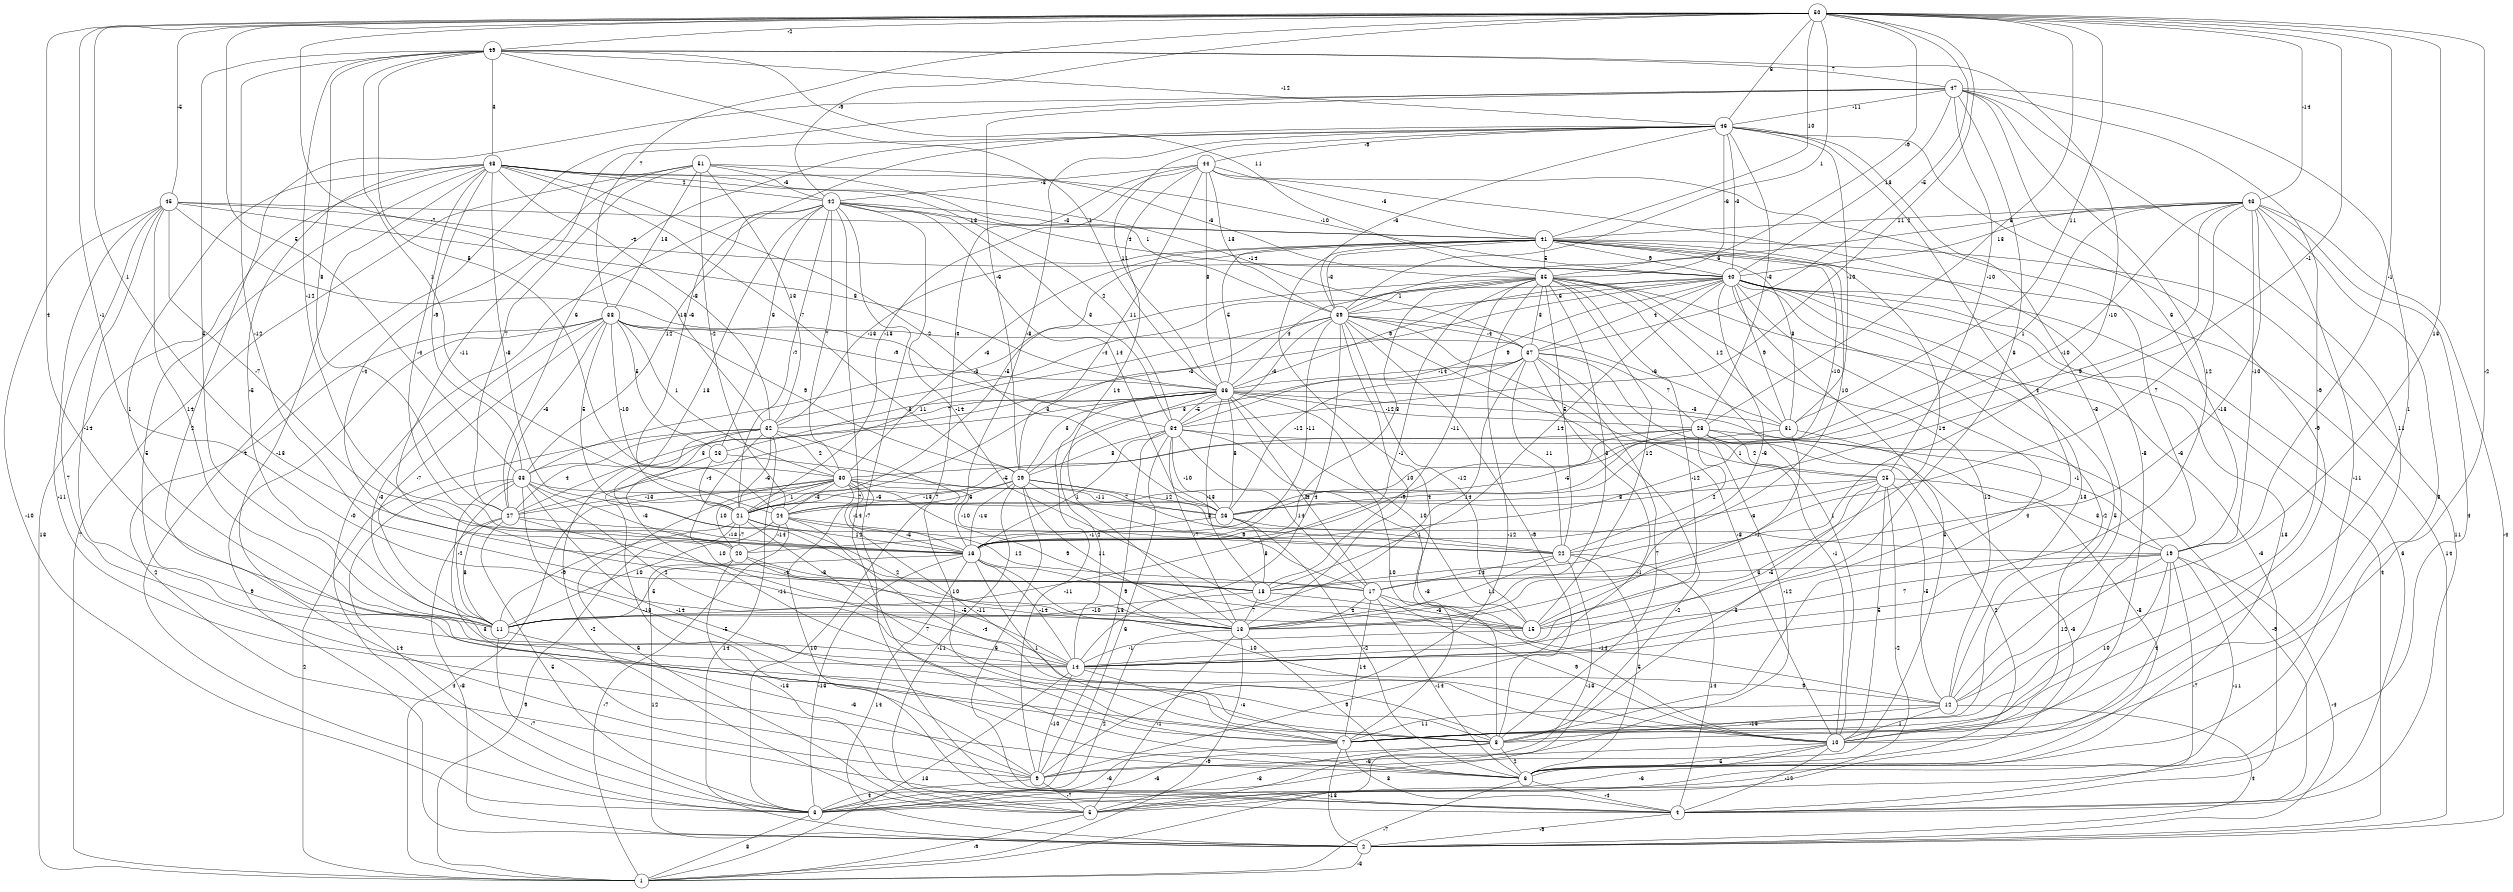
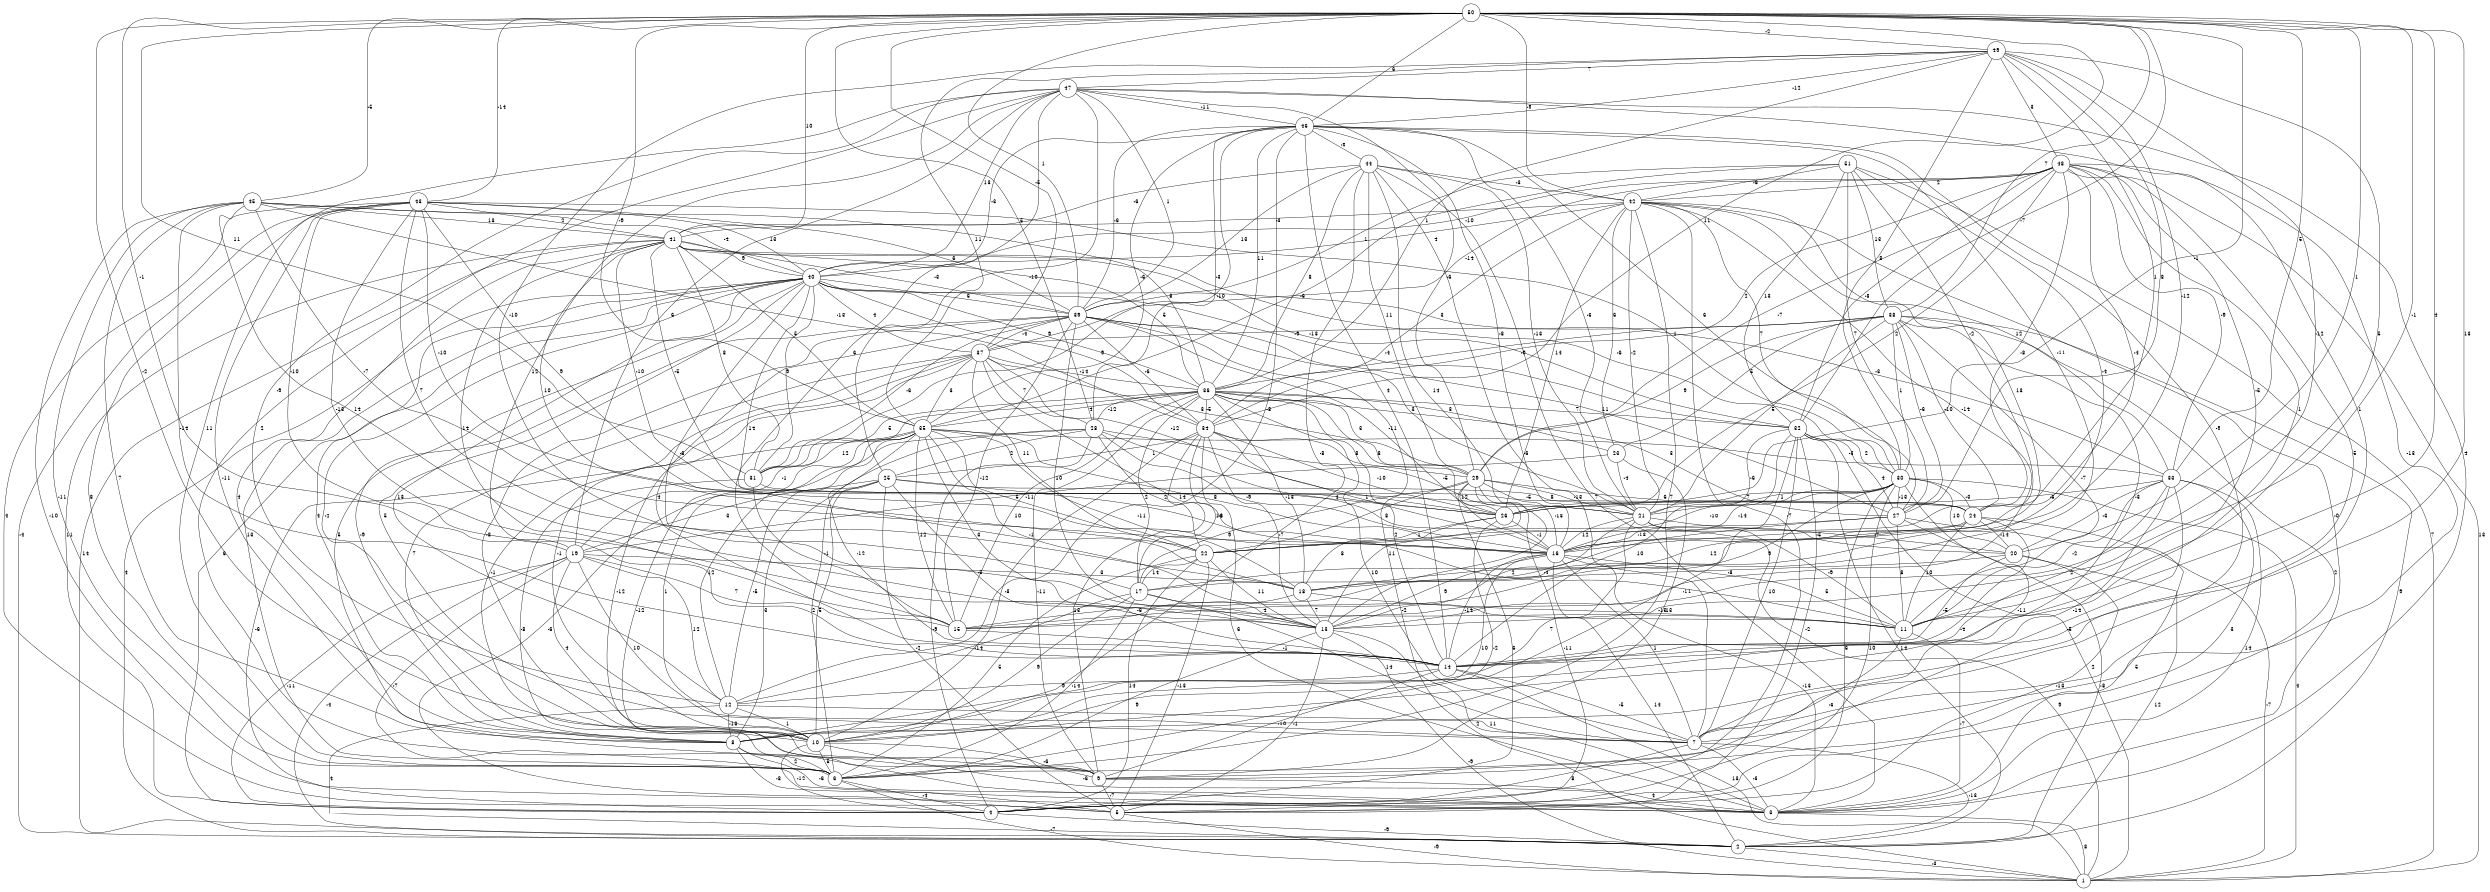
edge "35" -- "39": now "47" -- "39"
edge "36" -- "31": label "-3" -> "5"
